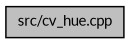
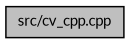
node "src/cv_hue.cpp": label "src/cv_hue.cpp" -> "src/cv_cpp.cpp"
